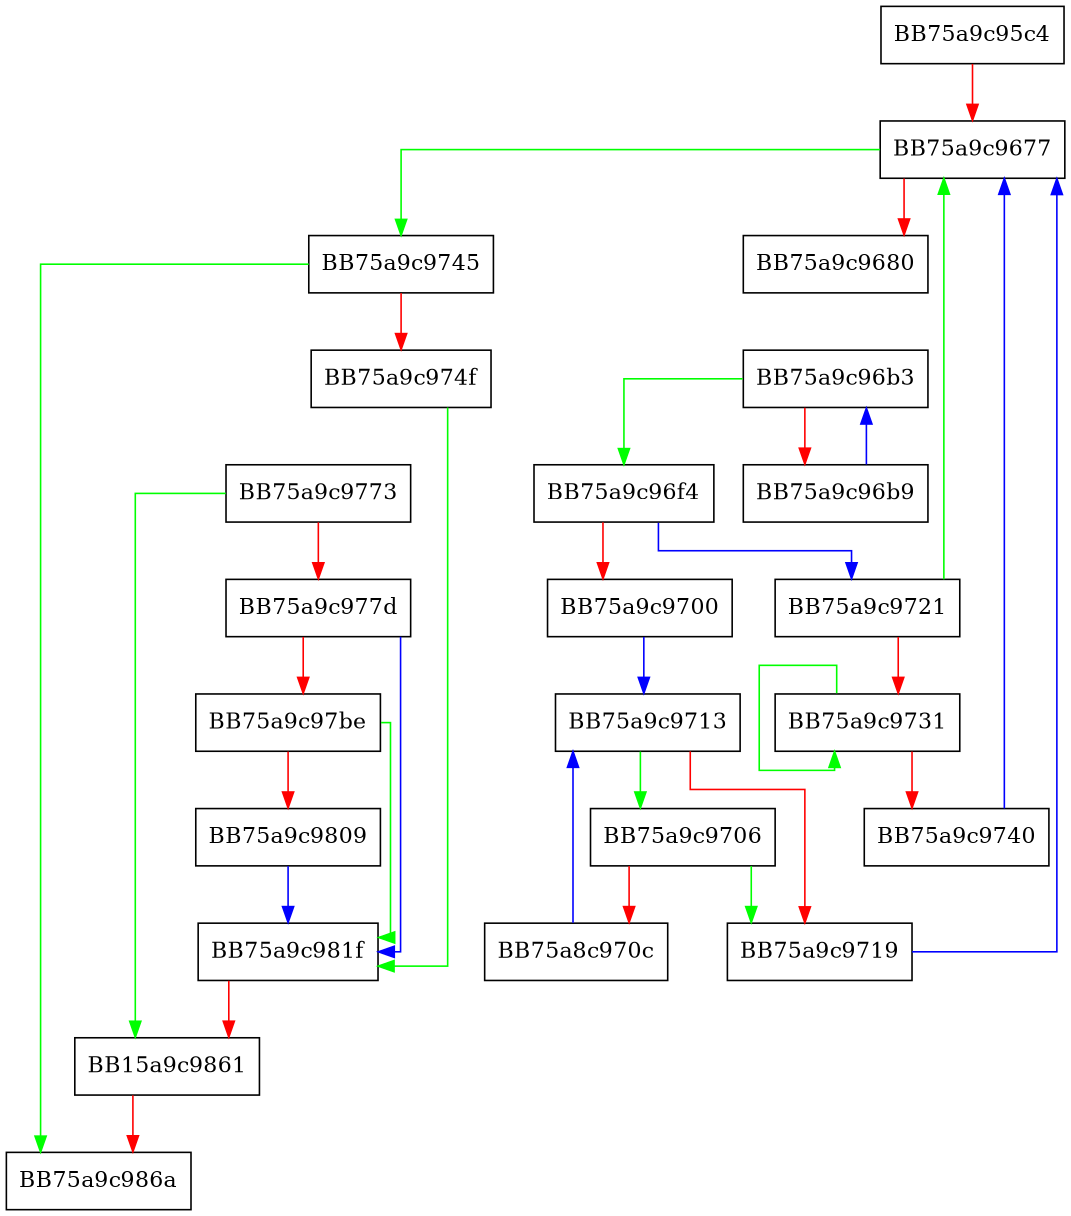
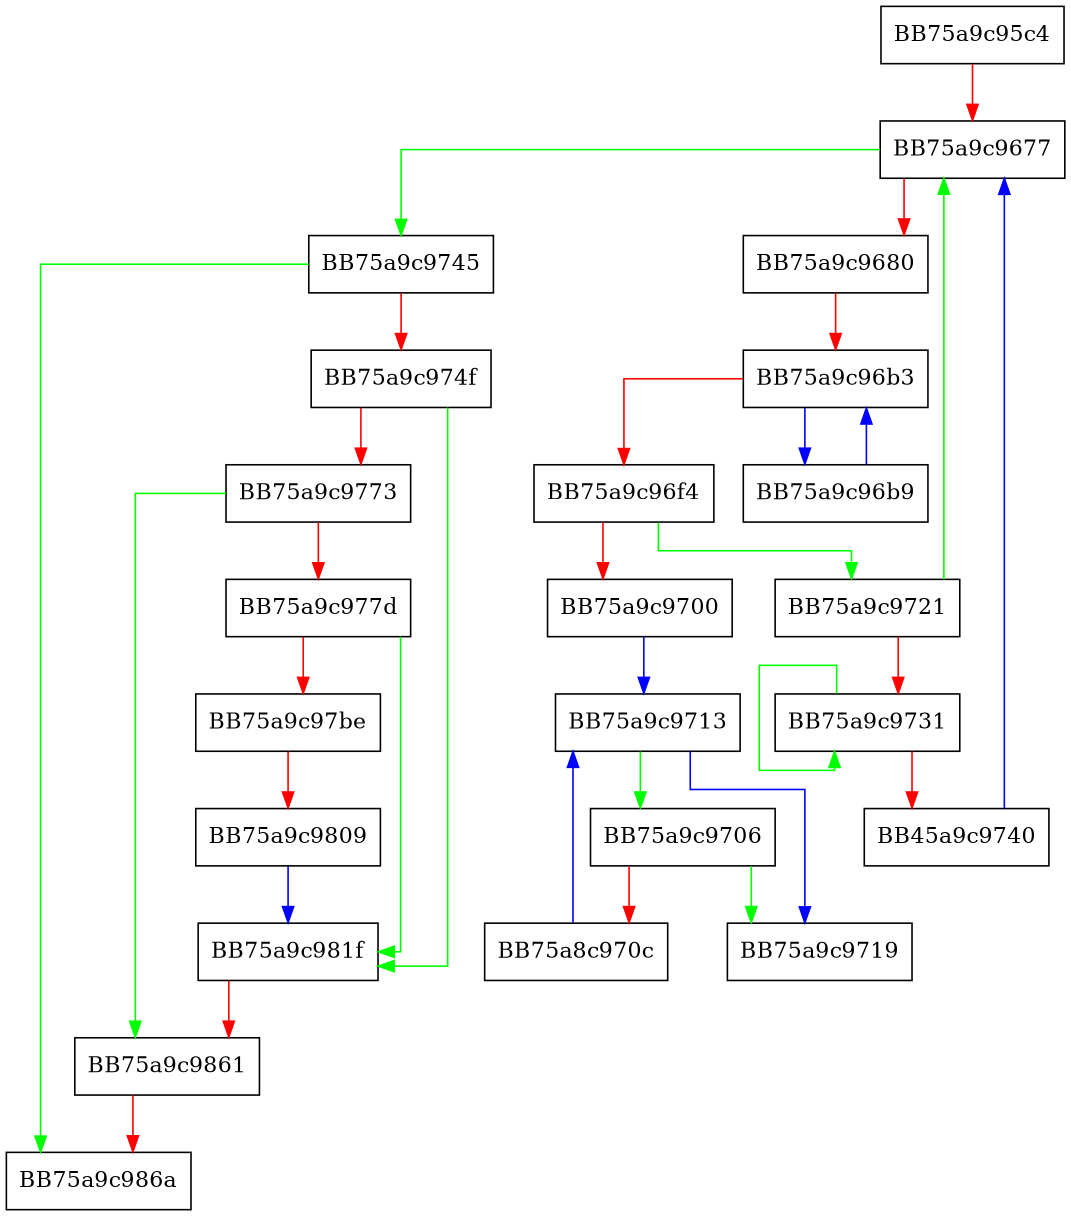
edge "BB75a9c9680" -> "BB75a9c96b3": added
edge "BB75a9c96b3" -> "BB75a9c96f4": color green -> red
edge "BB75a9c974f" -> "BB75a9c9773": added
edge "BB75a9c96b3" -> "BB75a9c96b9": color red -> blue
edge "BB75a9c96f4" -> "BB75a9c9721": color blue -> green
edge "BB75a9c9719" -> "BB75a9c9677": removed
edge "BB75a9c9713" -> "BB75a9c9719": color red -> blue
edge "BB75a9c977d" -> "BB75a9c981f": color blue -> green
edge "BB75a9c97be" -> "BB75a9c981f": removed
node "BB75a9c9740": label "BB75a9c9740" -> "BB45a9c9740"
node "BB15a9c9861": label "BB15a9c9861" -> "BB75a9c9861"
